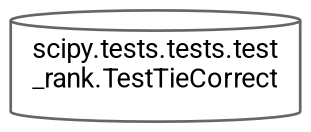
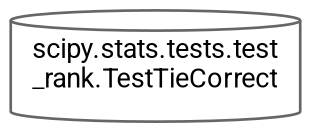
node "scipy.tests.tests.test _rank.TestTieCorrect": label "scipy.tests.tests.test _rank.TestTieCorrect" -> "scipy.stats.tests.test _rank.TestTieCorrect"
